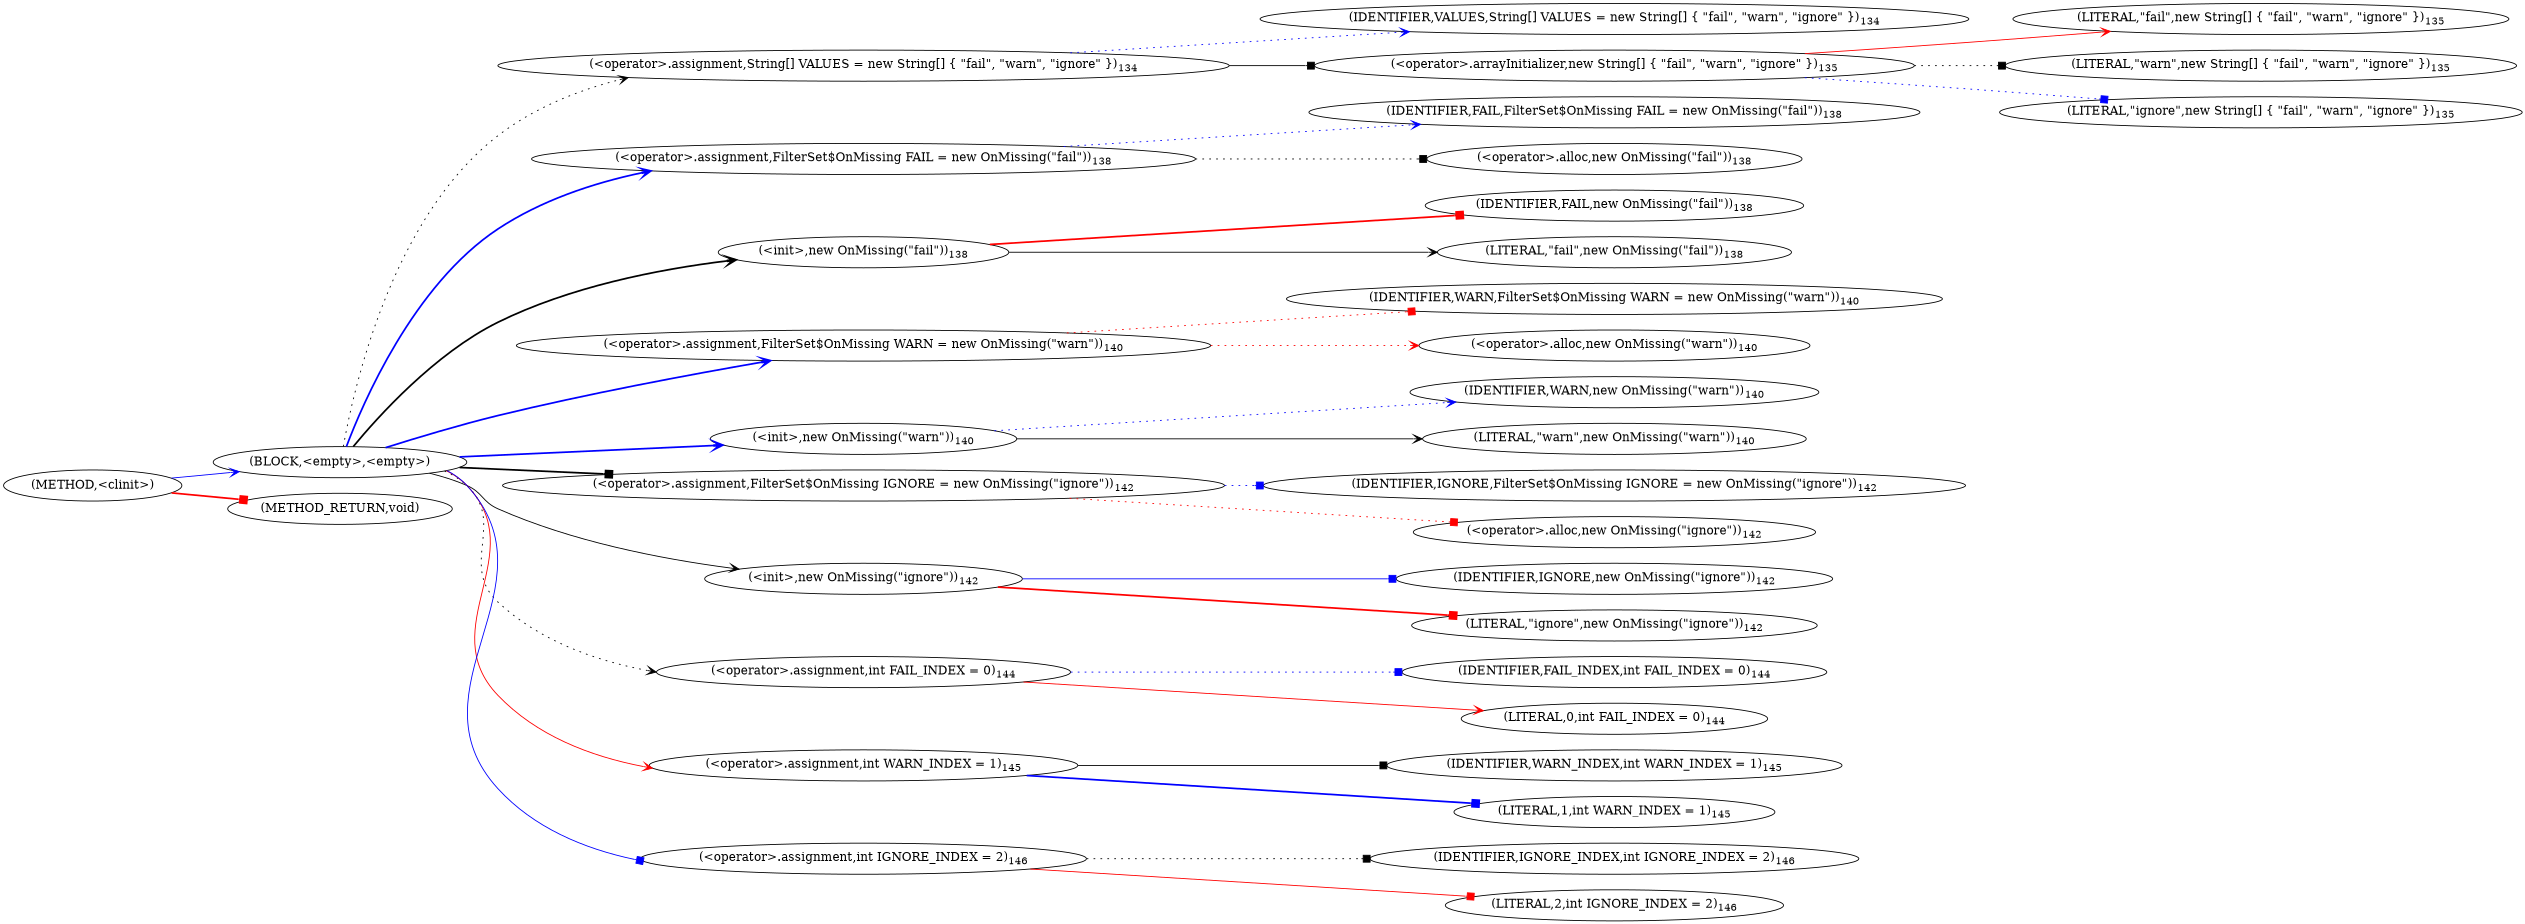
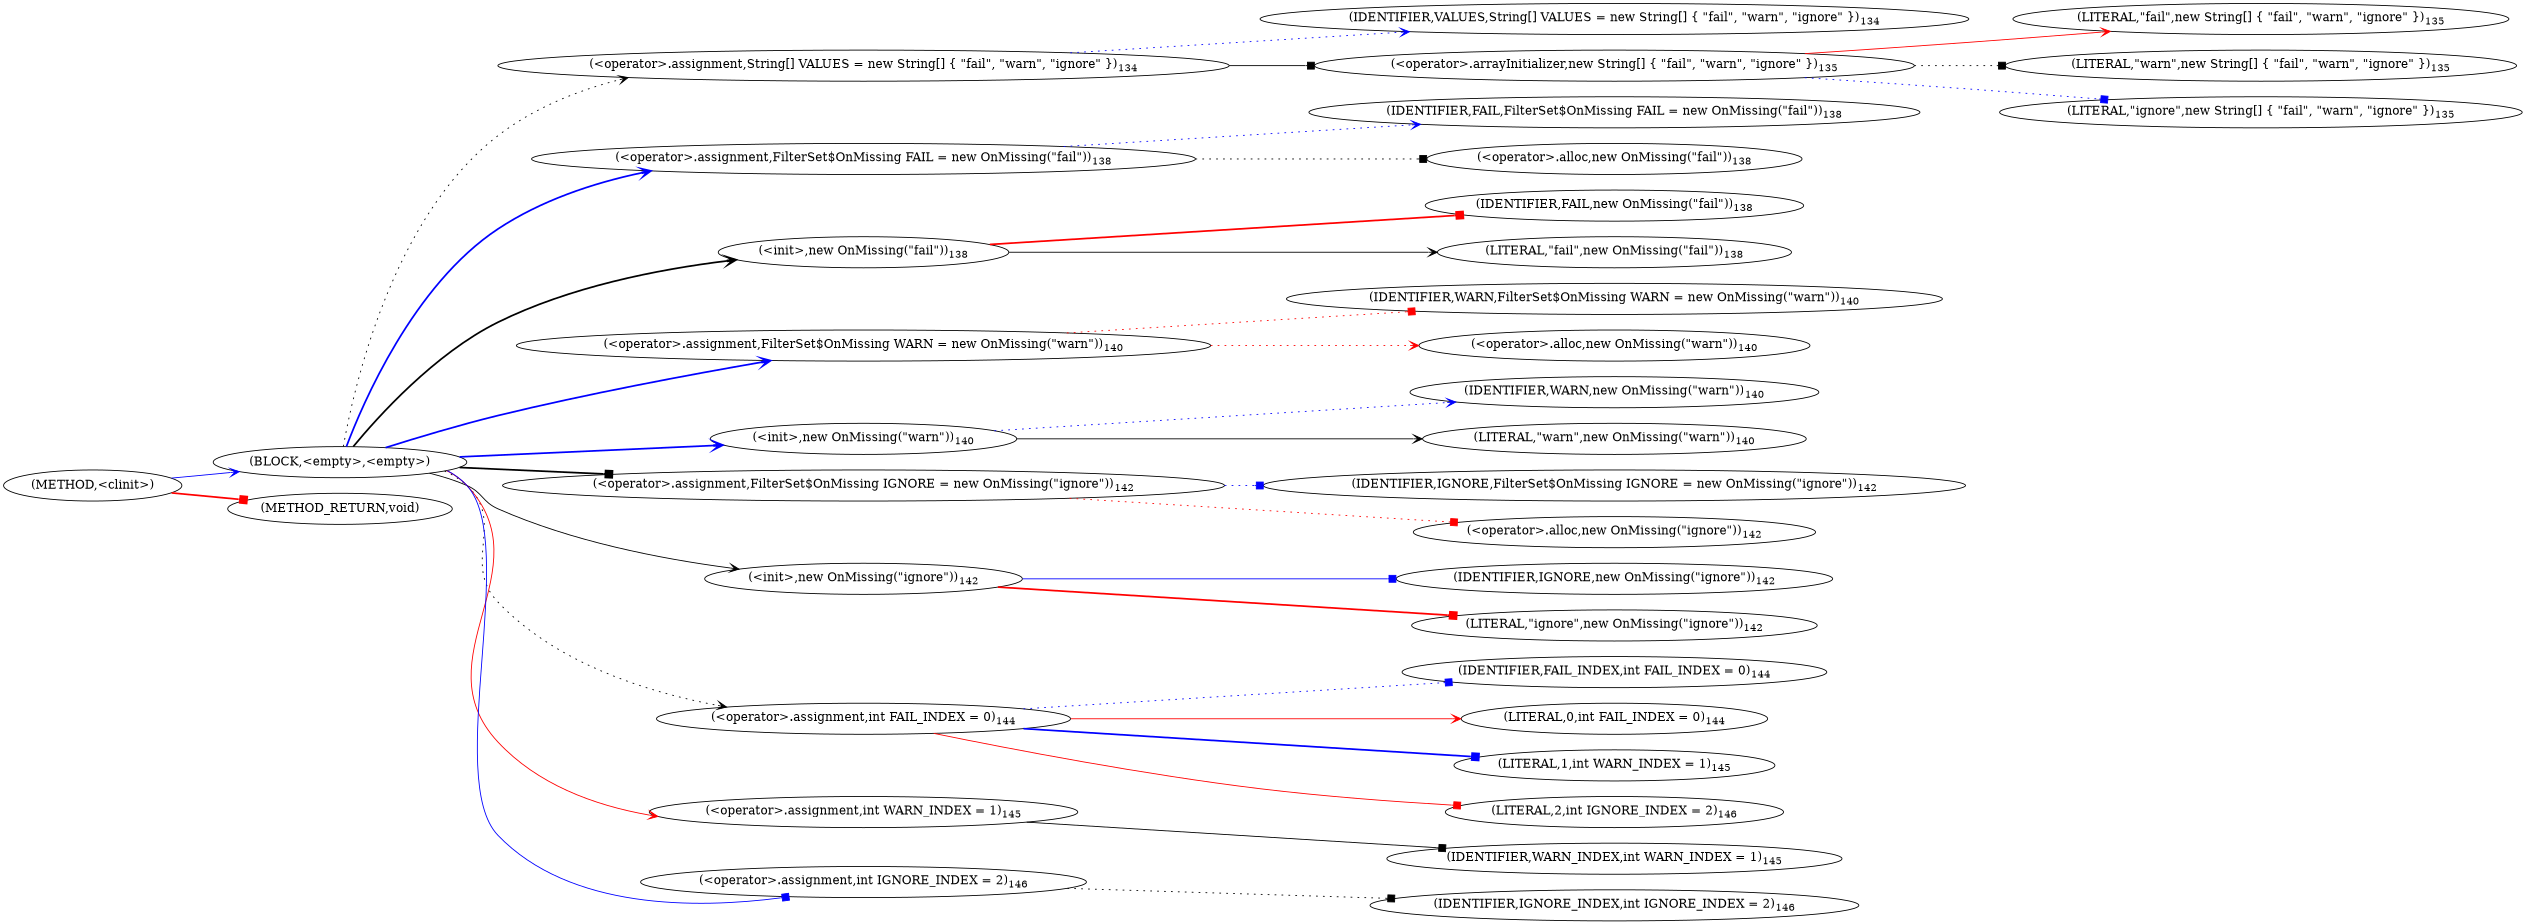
edge "(<operator>.assignment,int WARN_INDEX = 1)" -> "(LITERAL,1,int WARN_INDEX = 1)": now "(<operator>.assignment,int FAIL_INDEX = 0)" -> "(LITERAL,1,int WARN_INDEX = 1)"
edge "(<operator>.assignment,int IGNORE_INDEX = 2)" -> "(LITERAL,2,int IGNORE_INDEX = 2)": now "(<operator>.assignment,int FAIL_INDEX = 0)" -> "(LITERAL,2,int IGNORE_INDEX = 2)"
